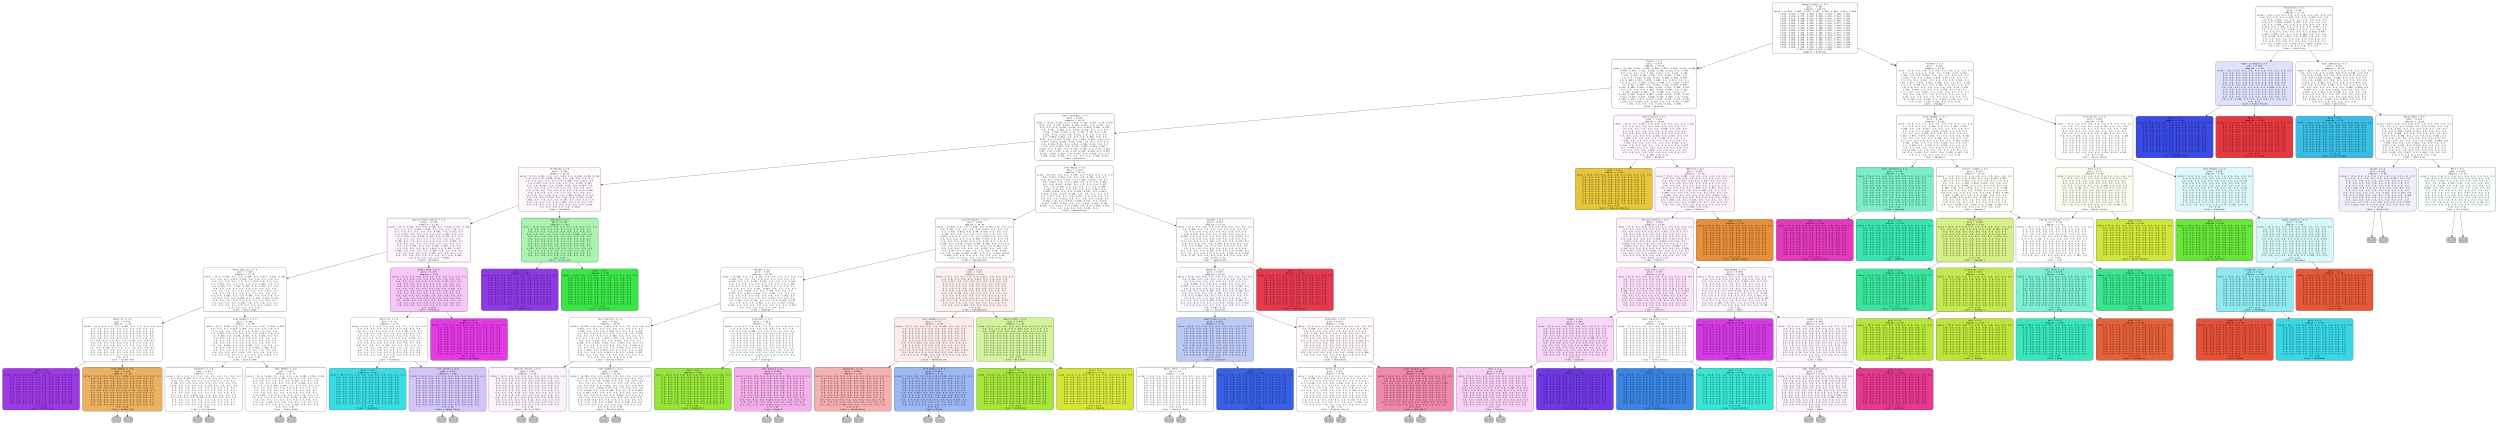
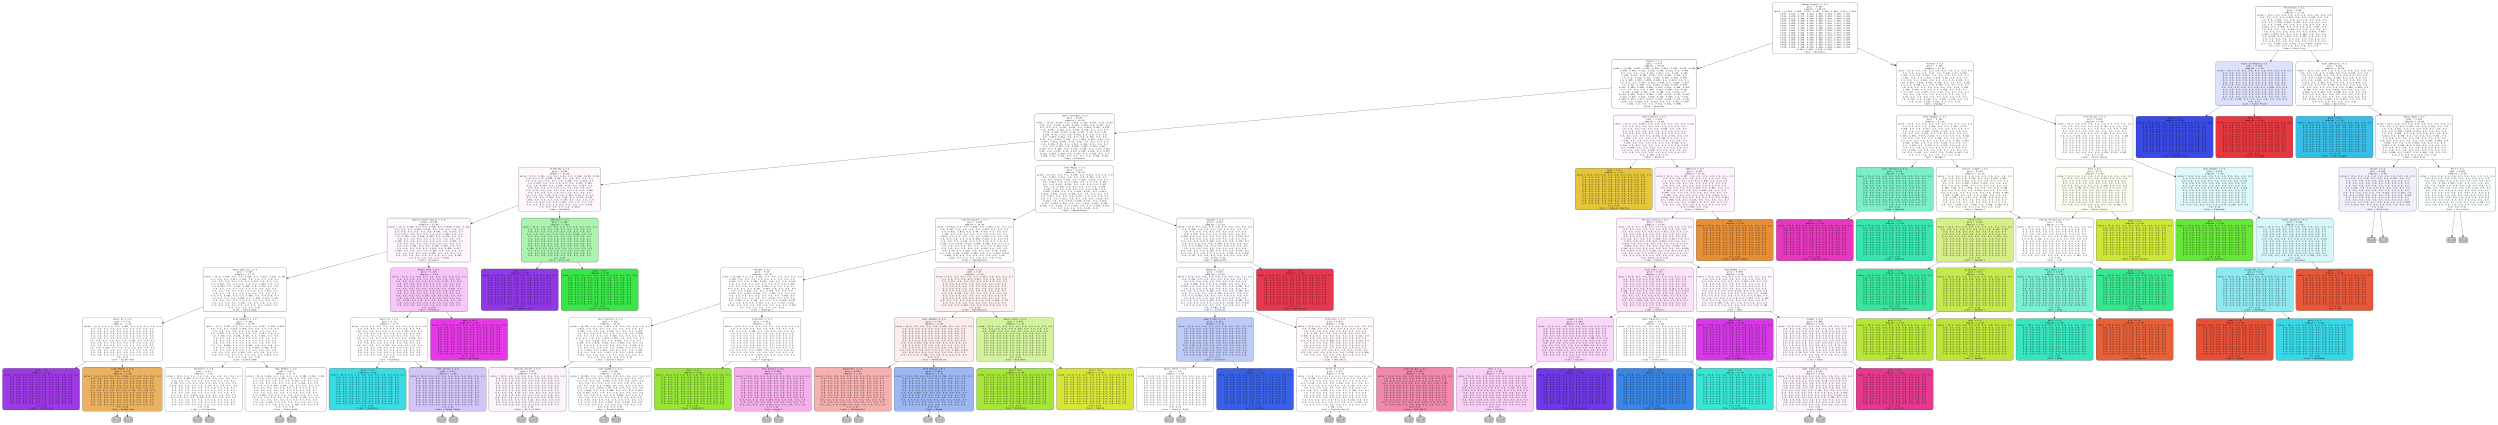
node "Ranged Fighter ≤ 0.5": text "samples = Brainiac" -> "class = Brainiac"
